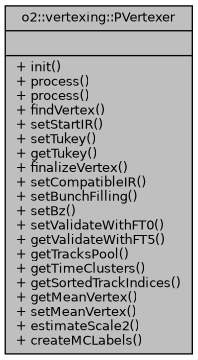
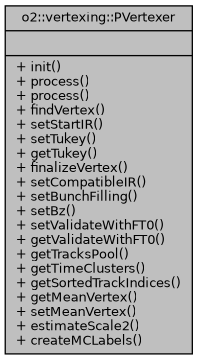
node "o2::vertexing::PVertexer": text "+ getValidateWithFT5()" -> "+ getValidateWithFT0()"
